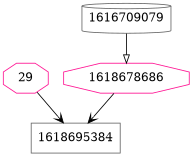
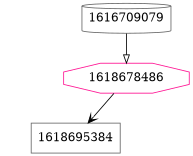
node "29": removed
node "1618678686": label "1618678686" -> "1618678486"
